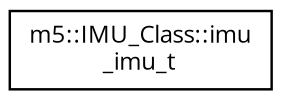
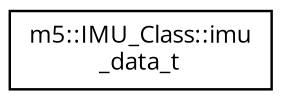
node "m5::IMU_Class::imu _imu_t": label "m5::IMU_Class::imu _imu_t" -> "m5::IMU_Class::imu _data_t"
